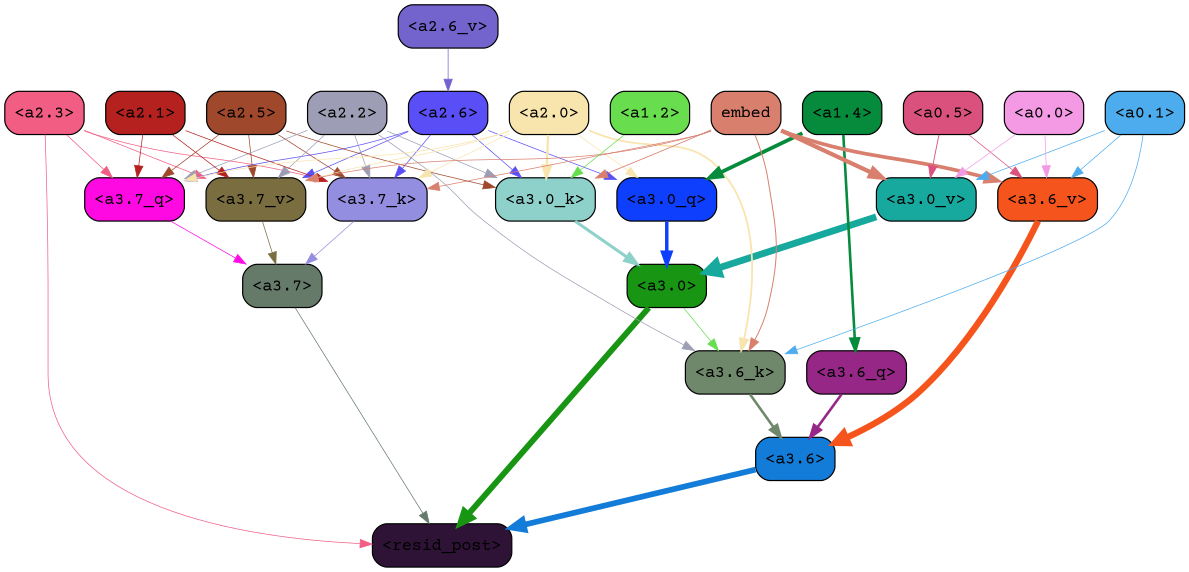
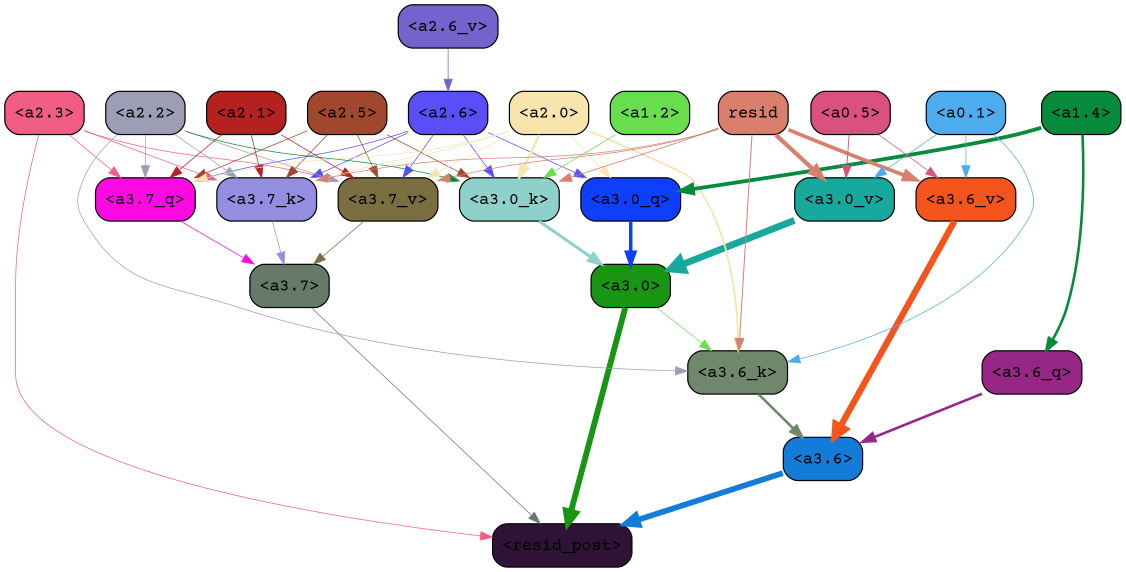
node "embed": label "embed" -> "resid"
node "<a0.0>": removed
edge "<a2.2>" -> "<a3.0_k>": color #9d9db5 -> #058b3b
